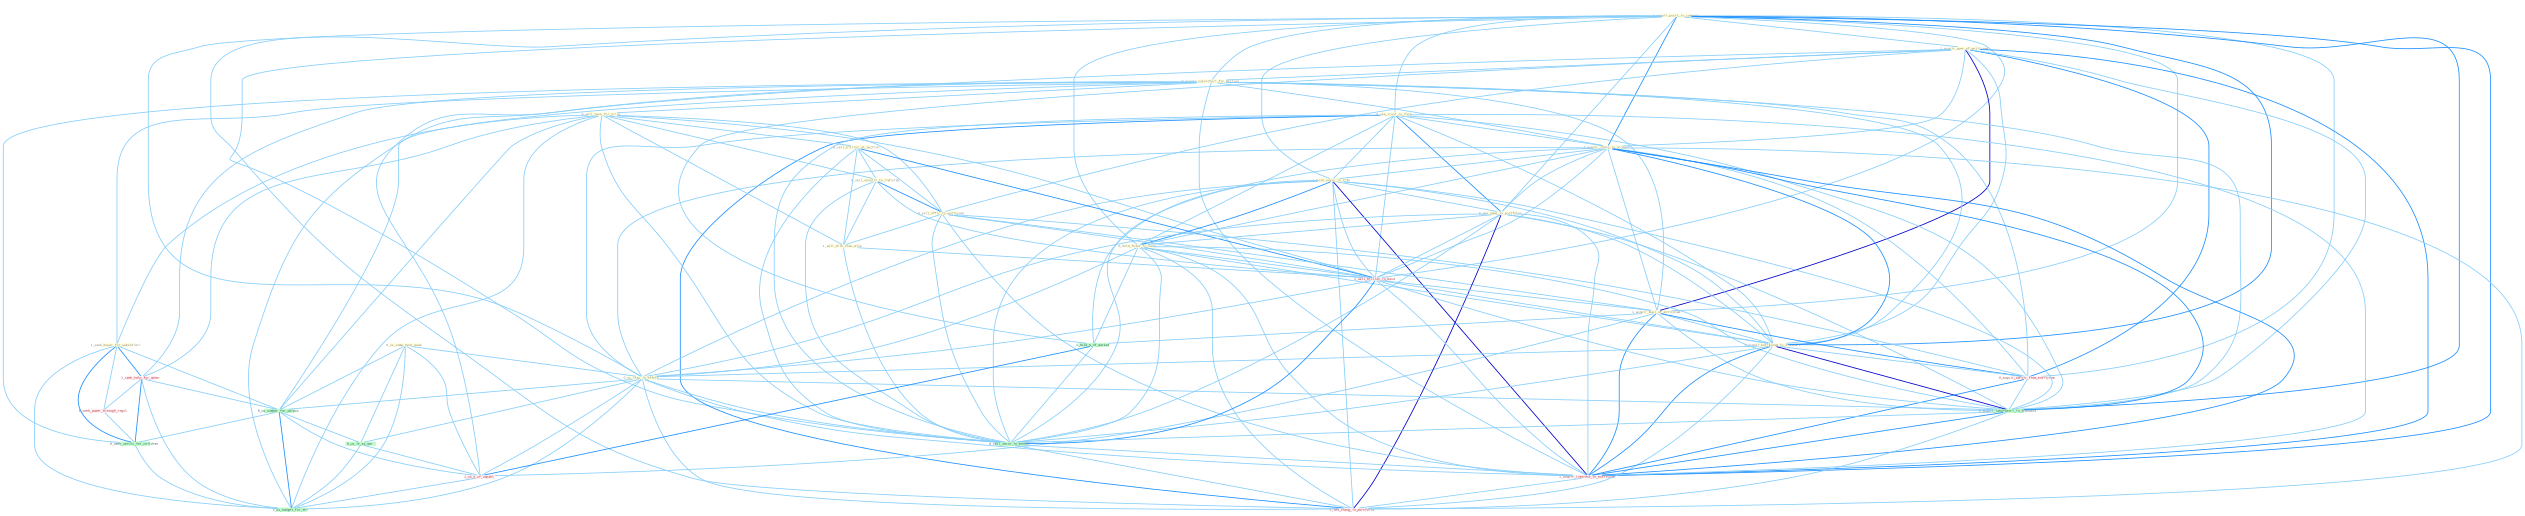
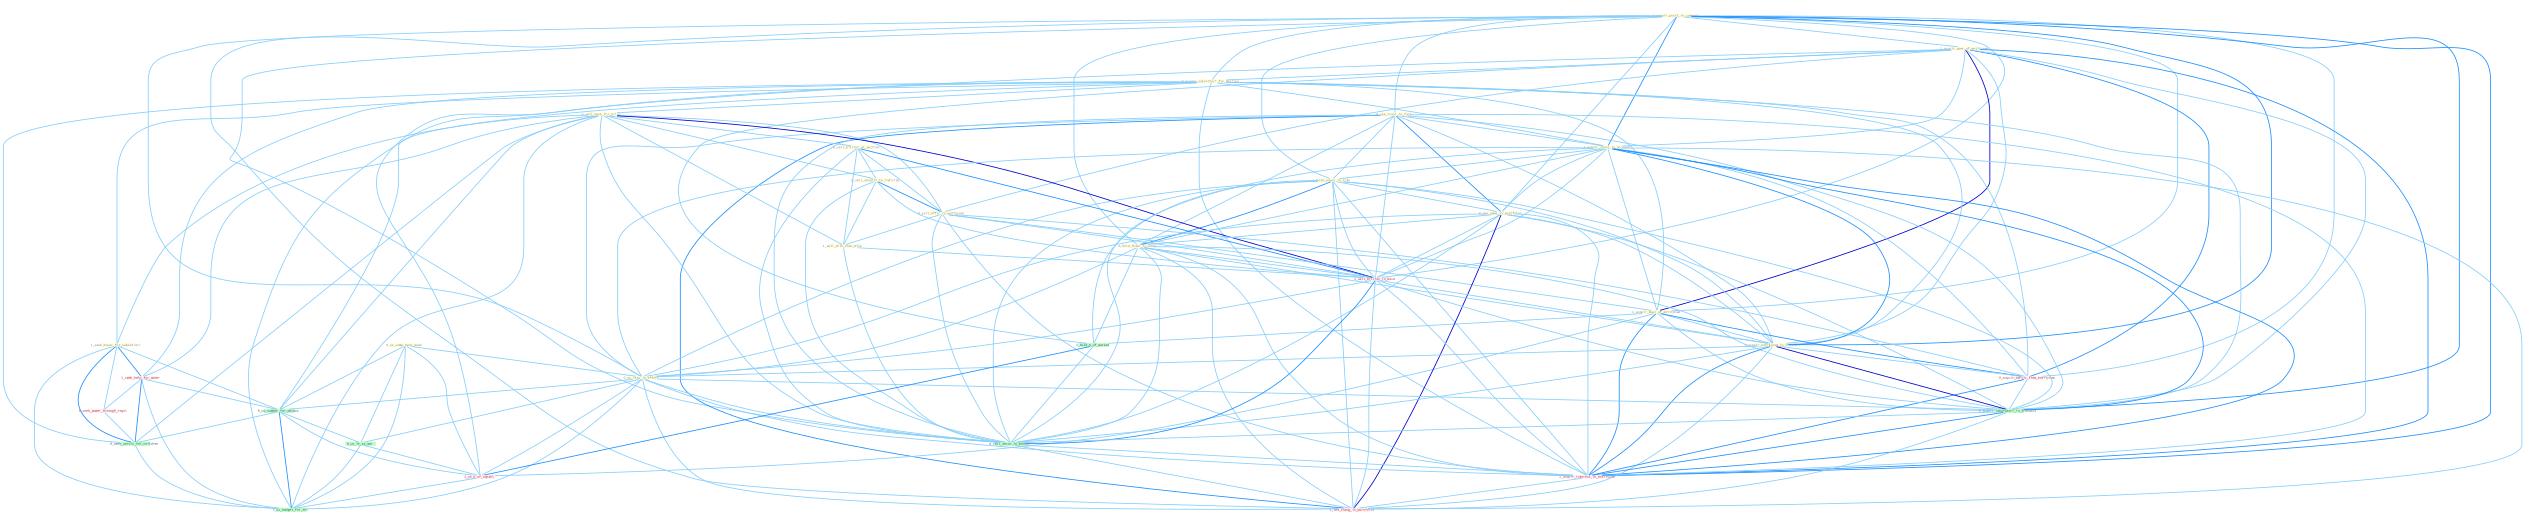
edge "0_sell_bank_for_price" -- "1_sell_billion_in_bond": color #87cefa -> #0000cd
edge "0_sell_bank_for_price" -- "0_seek_servic_for_children": added
edge "1_sell_billion_in_bond" -- "1_acquir_busi_of_entitynam": now "1_sell_billion_in_bond" -- "1_see_chang_in_portfolio"
edge "1_hold_anyon_in_life" -- "1_acquir_interest_in_entitynam": color #0000cd -> #87cefa
